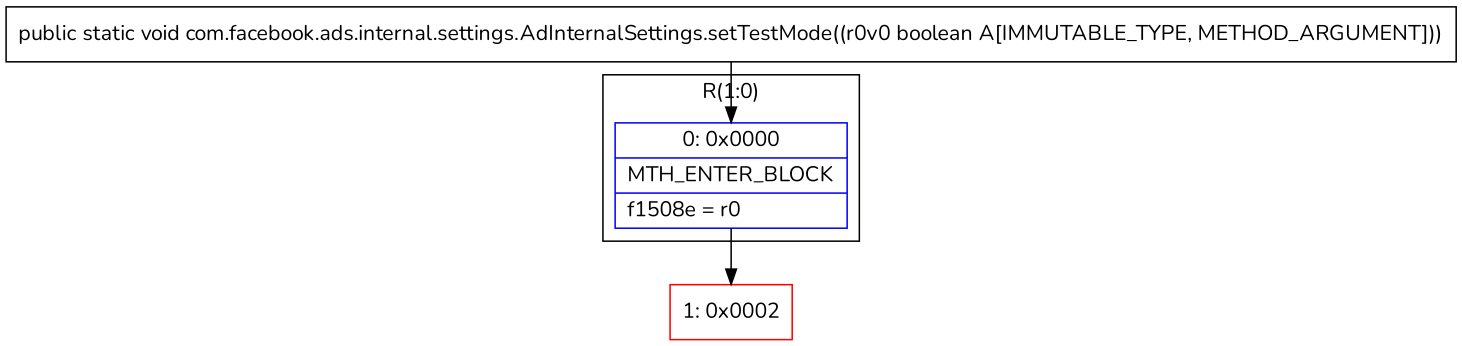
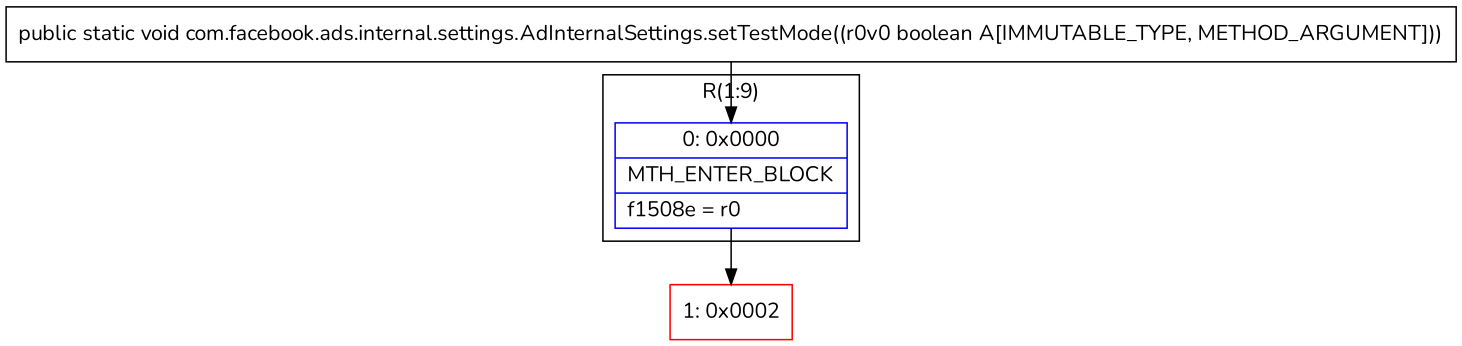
cluster "R(1:0)": label "R(1:0)" -> "R(1:9)"
